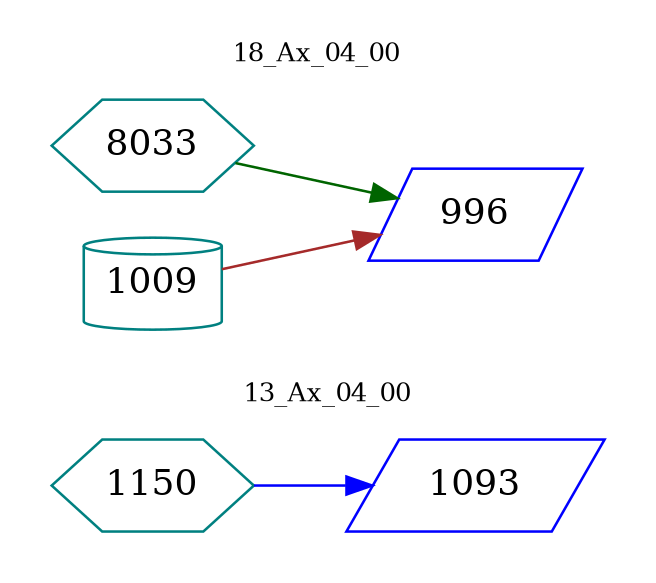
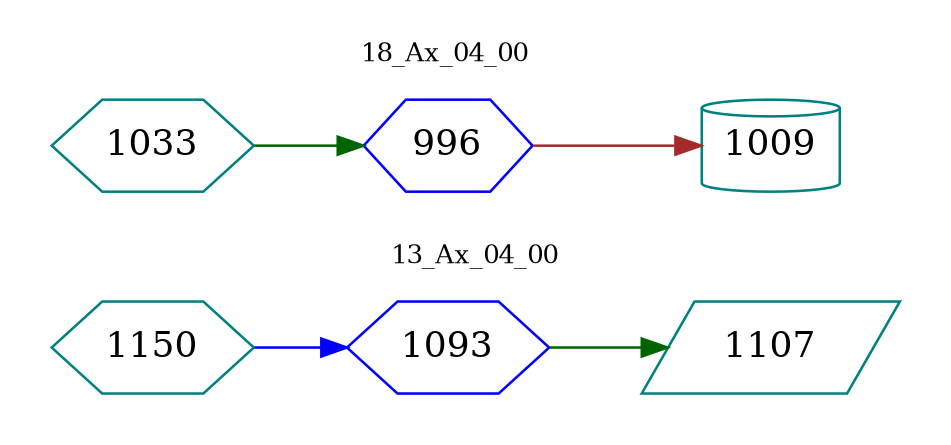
node "8033": label "8033" -> "1033"
node "996": shape parallelogram -> hexagon
edge "1009" -> "996": reversed
node "1107": added
node "1093": shape parallelogram -> hexagon
